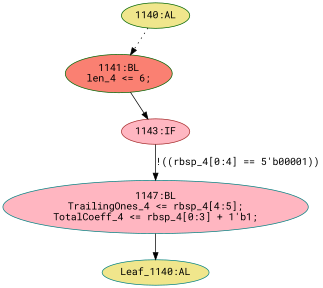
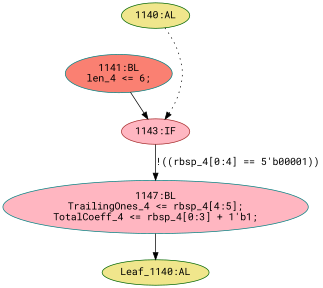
edge "1140:AL" -> "1141:BL len_4 <= 6;": now "1140:AL" -> "1143:IF"
node "1141:BL len_4 <= 6;": color darkgreen -> teal
node "Leaf_1140:AL": color teal -> darkgreen
